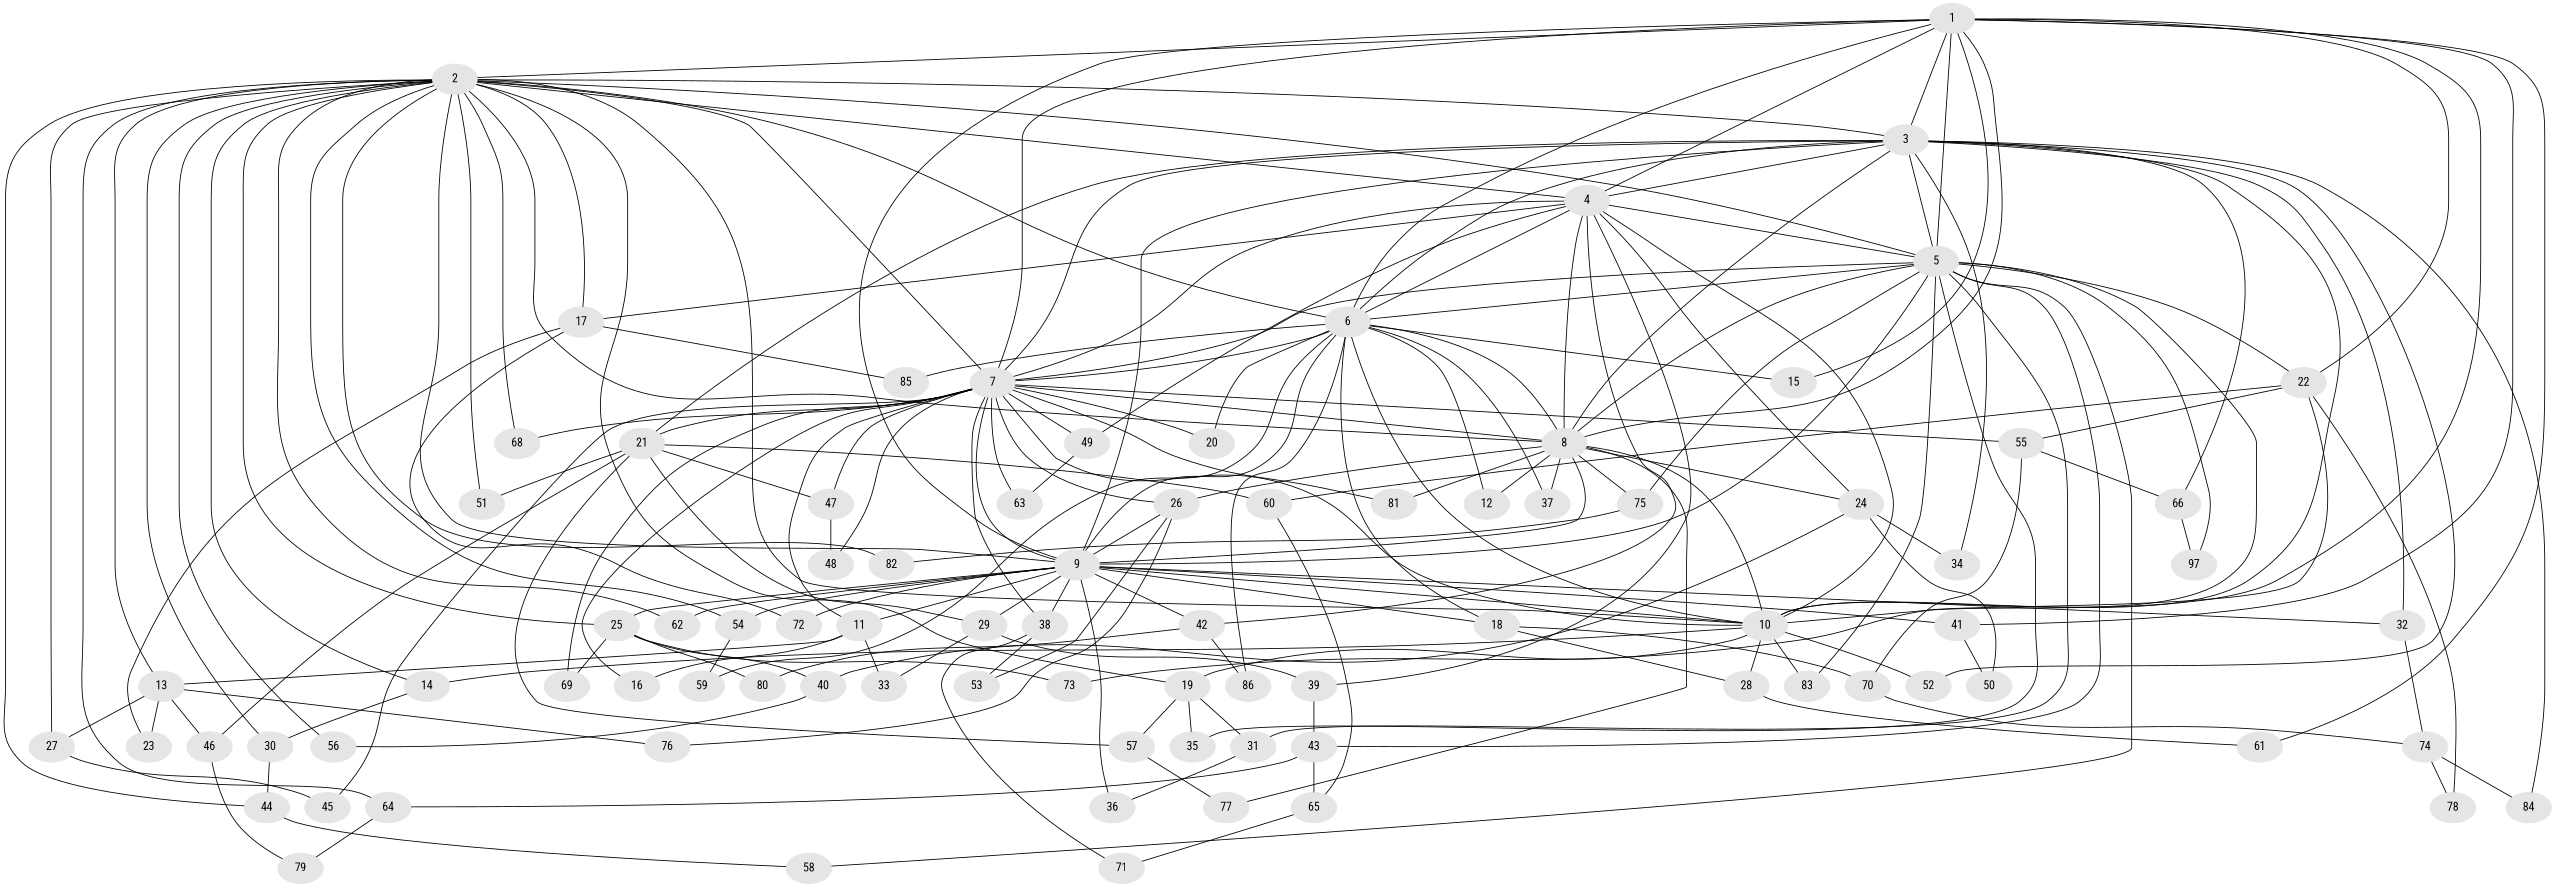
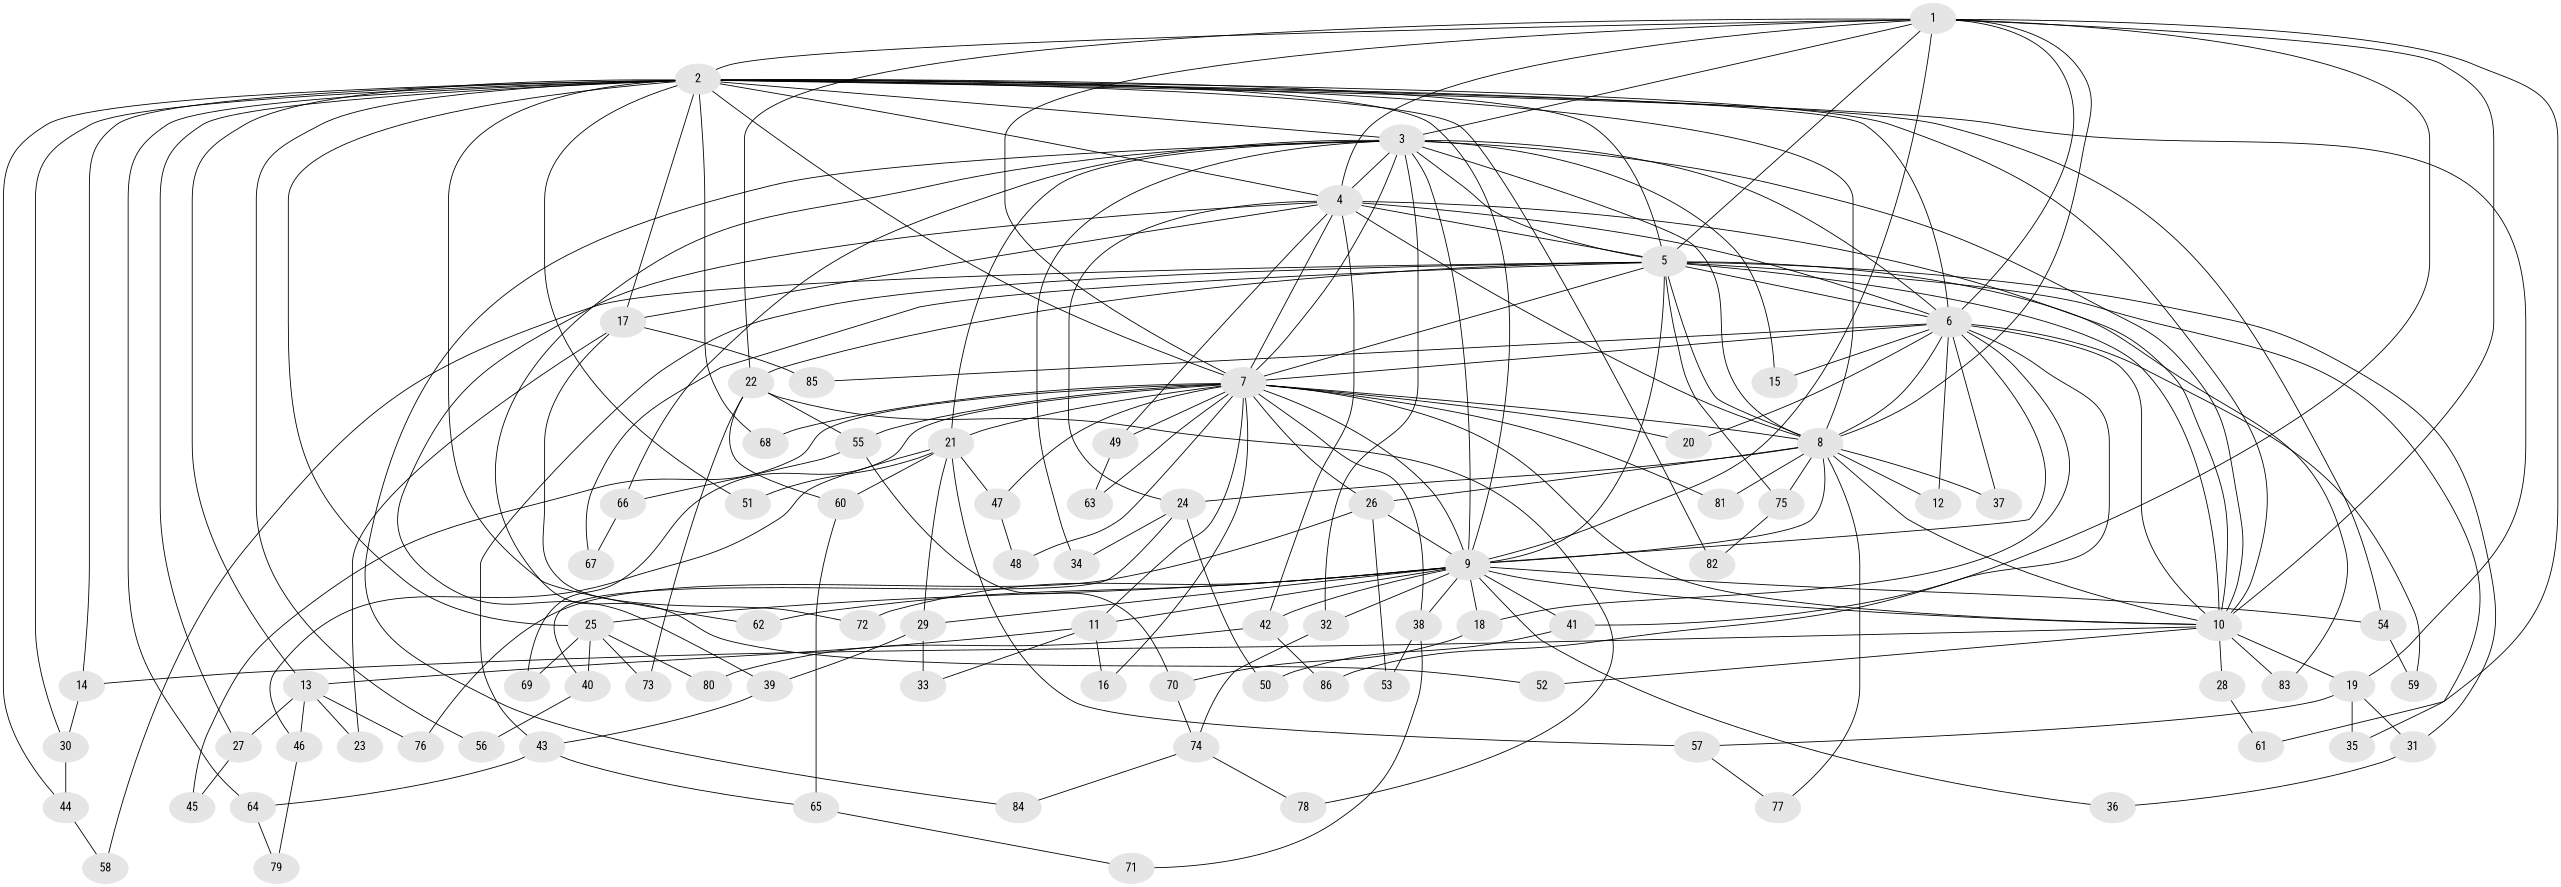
edge "1" -- "15": now "3" -- "15"
node "97": label "97" -> "67"
edge "18" -- "28": removed
